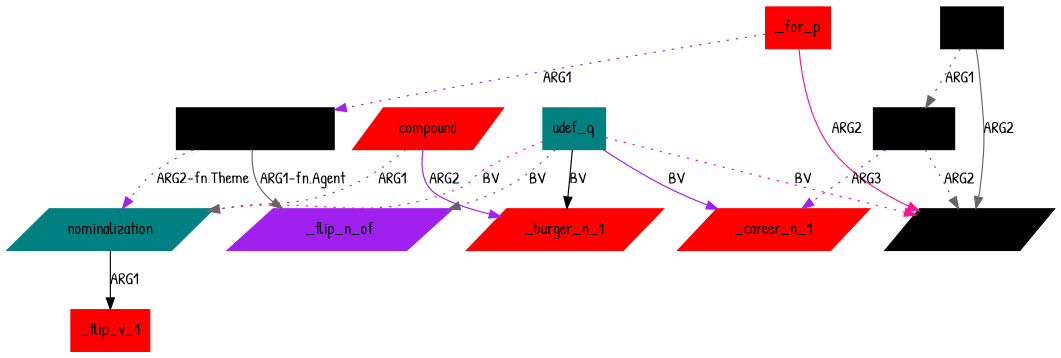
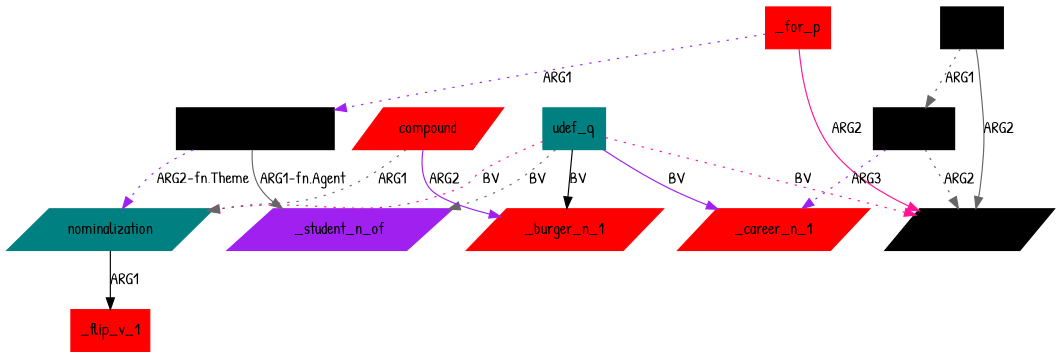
node "_flip_n_of": label "_flip_n_of" -> "_student_n_of"
